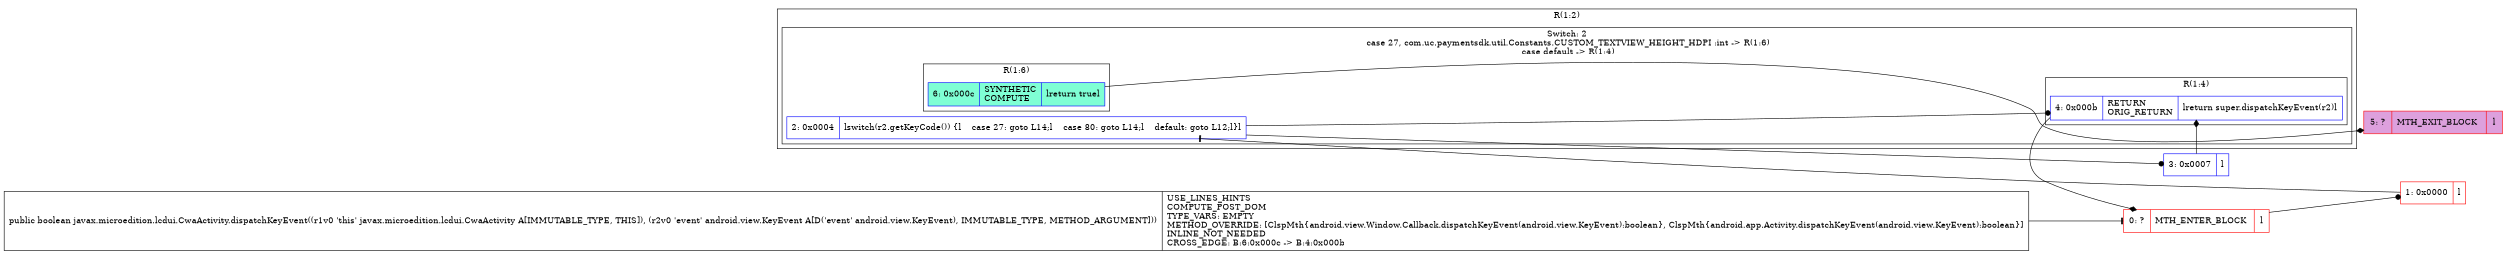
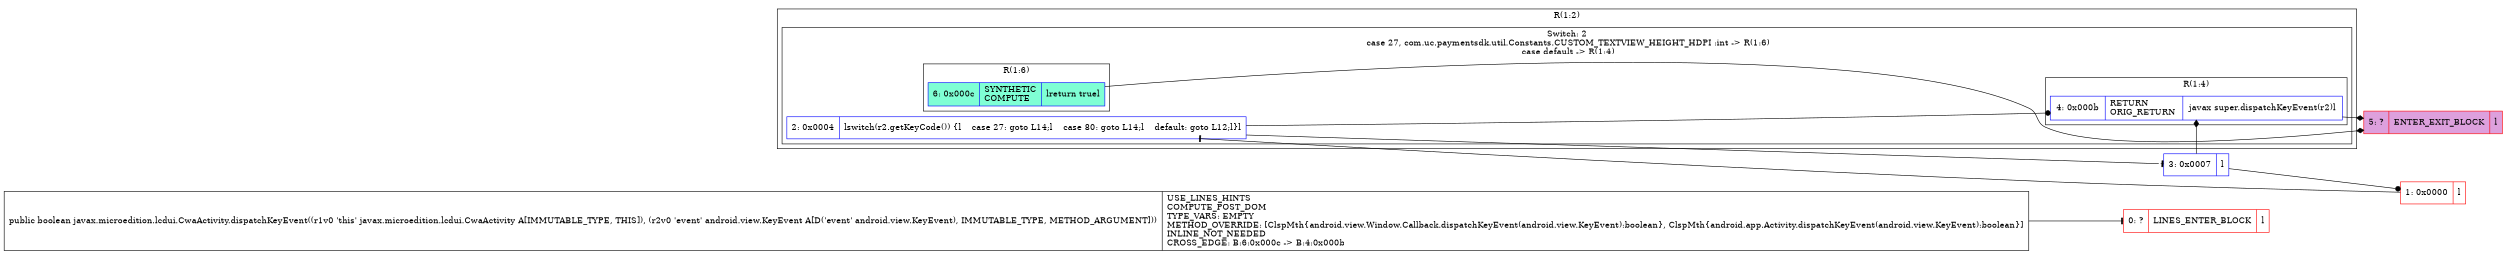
node "4: 0x000b": text "lreturn super.dispatchKeyEvent(r2)l" -> "javax super.dispatchKeyEvent(r2)l"
node "5: ?": text "MTH_EXIT_BLOCK" -> "ENTER_EXIT_BLOCK"
edge "2: 0x0004" -> "3: 0x0007": arrowhead dot -> tee
edge "4: 0x000b" -> "0: ?": now "4: 0x000b" -> "5: ?"
edge "0: ?" -> "1: 0x0000": now "3: 0x0007" -> "1: 0x0000"
node "0: ?": text "MTH_ENTER_BLOCK" -> "LINES_ENTER_BLOCK"
